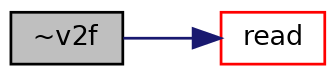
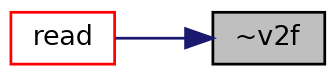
edge "~v2f" -> "read": reversed
